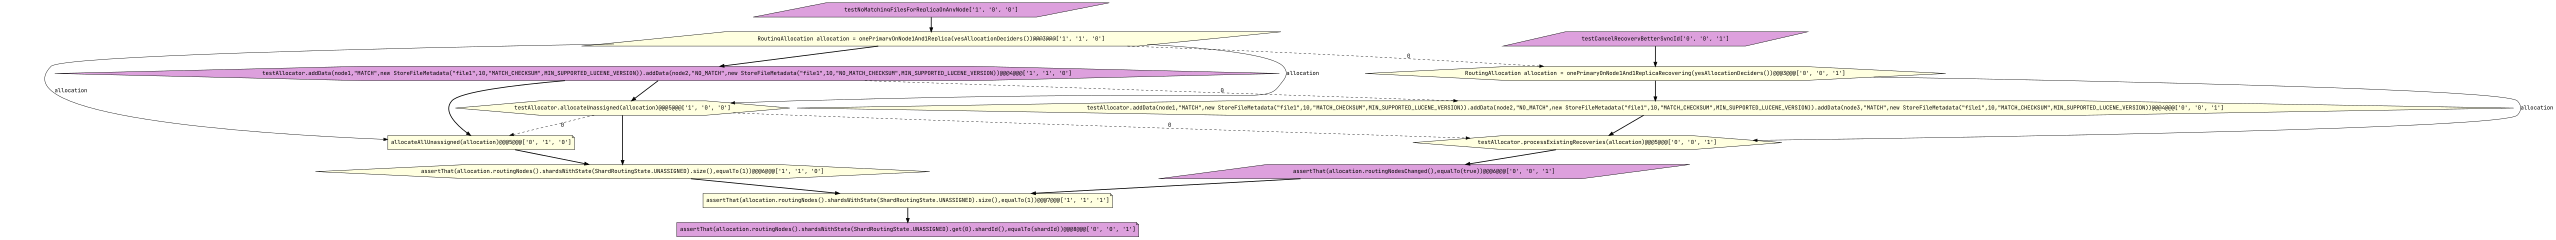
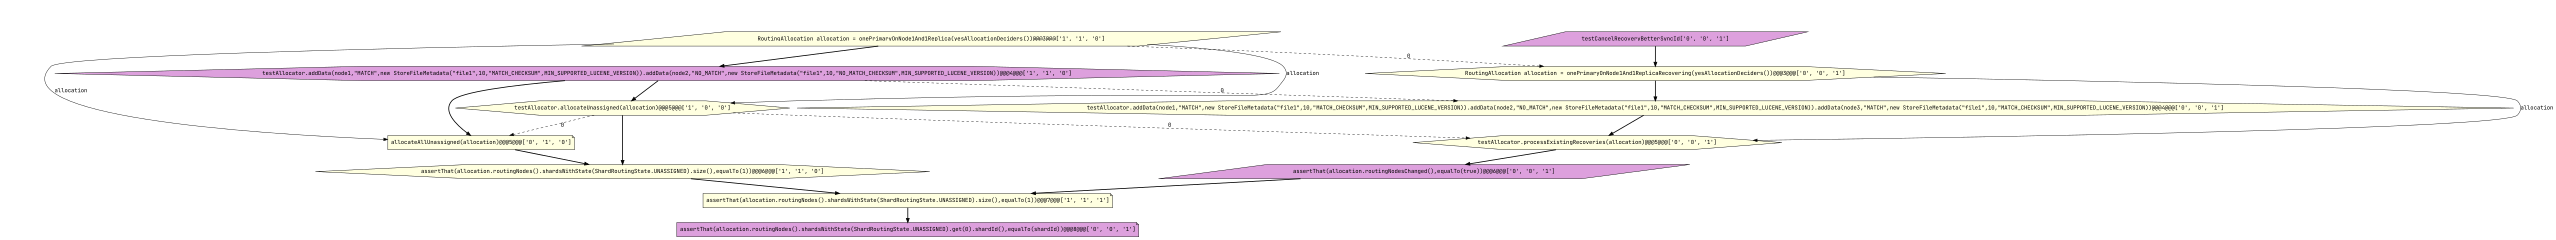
node "testNoMatchingFilesForReplicaOnAnyNode['1', '0', '0']": removed
